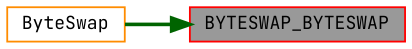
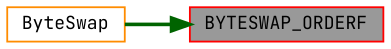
node "BYTESWAP_BYTESWAP": label "BYTESWAP_BYTESWAP" -> "BYTESWAP_ORDERF"
